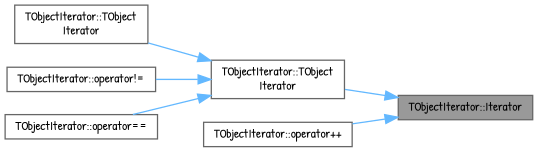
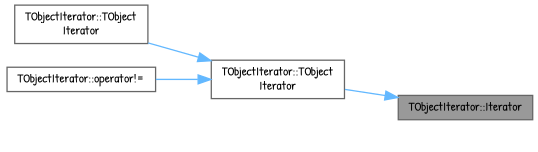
node "TObjectIterator::operator==": removed
node "TObjectIterator::operator++": removed
